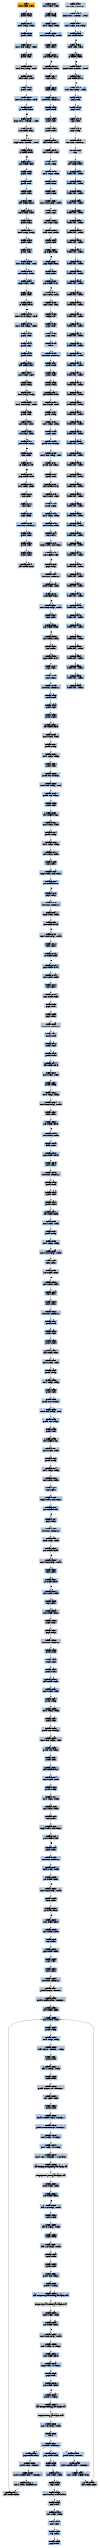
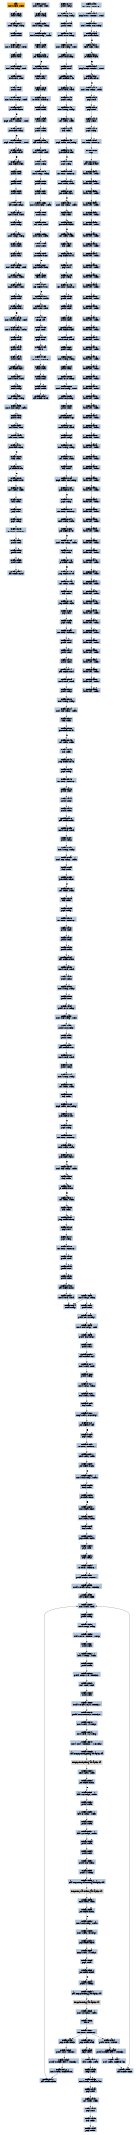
node "0x5fb181b5 movl %edi, %edi": removed
node "0x5fb1854b fbda %eax": label "0x5fb1854b fbda %eax" -> "0x5fb1854b incl %eax"
edge "0x5fb186a4 pushl %ebp" -> "0x5fb186a5 movl %esp, %ebp": reversed
